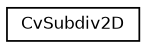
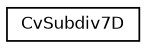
node "CvSubdiv2D": label "CvSubdiv2D" -> "CvSubdiv7D"
